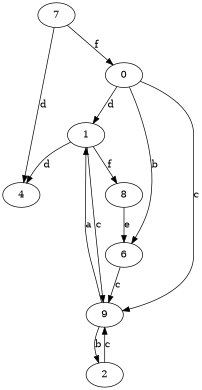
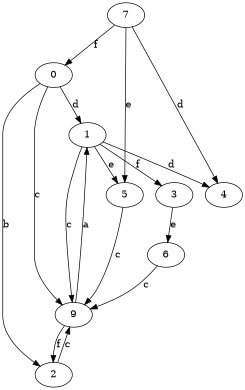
edge "0" -> "6": now "0" -> "2"
node "8": label "8" -> "3"
node "5": added
edge "9" -> "2": label "b" -> "f"
